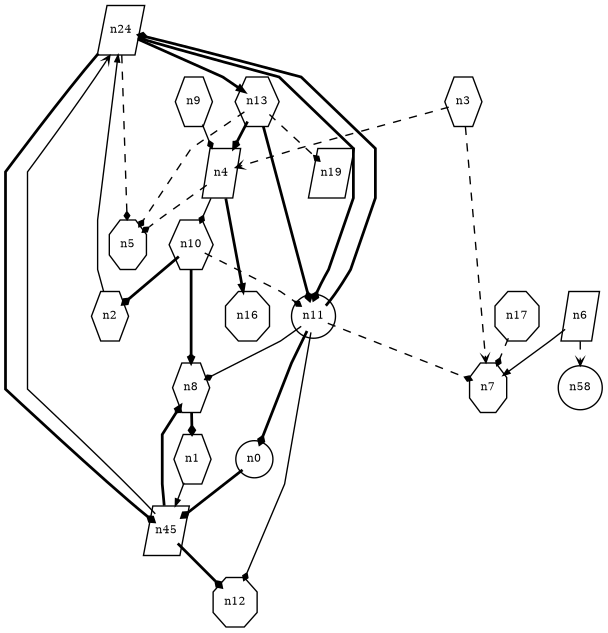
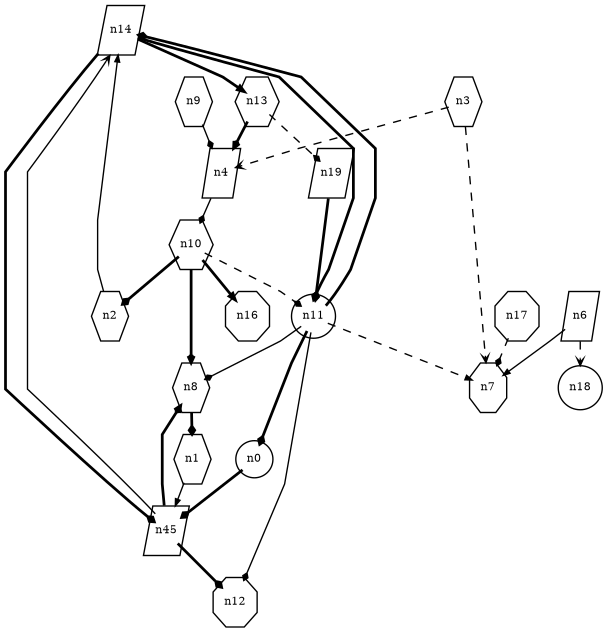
node "n24": label "n24" -> "n14"
edge "n13" -> "n11": now "n19" -> "n11"
edge "n4" -> "n16": now "n10" -> "n16"
node "n5": removed
edge "n11" -> "n7": arrowhead diamond -> normal
node "n58": label "n58" -> "n18"
